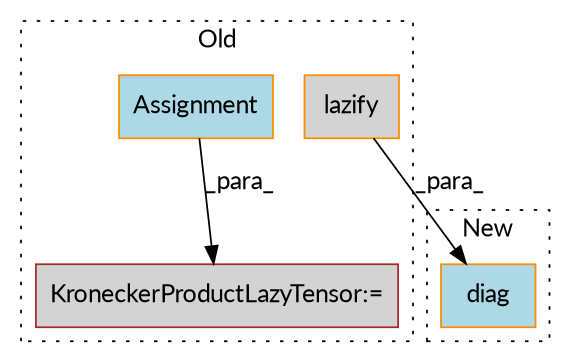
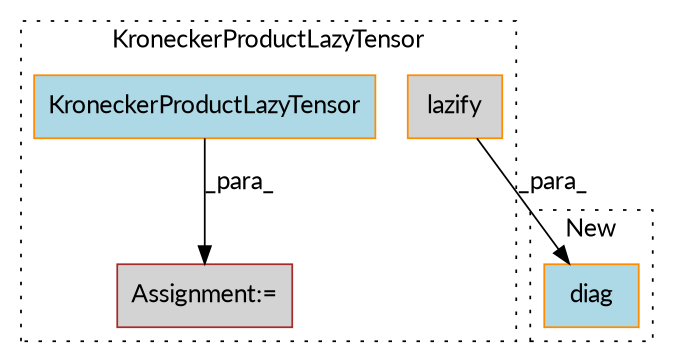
cluster "Old": label "Old" -> "KroneckerProductLazyTensor"
node "Assignment": label "Assignment" -> "KroneckerProductLazyTensor"
node "KroneckerProductLazyTensor:=": label "KroneckerProductLazyTensor:=" -> "Assignment:="
